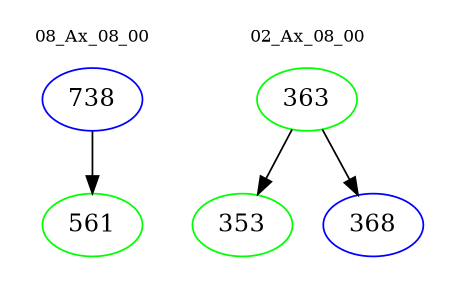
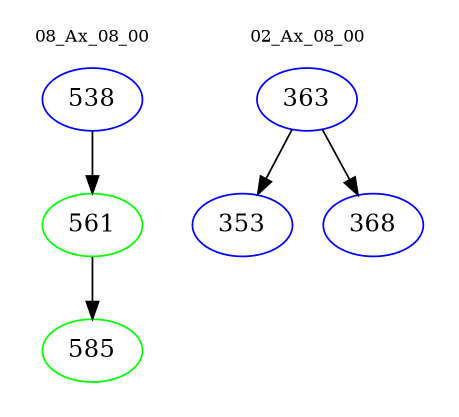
node "738": label "738" -> "538"
node "363": color green -> blue
node "353": color green -> blue
node "585": added
